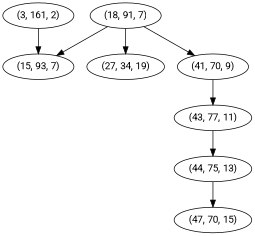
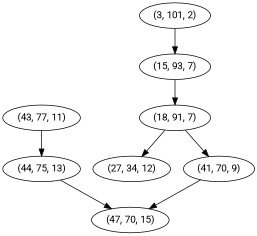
node "(3, 161, 2)": label "(3, 161, 2)" -> "(3, 101, 2)"
edge "(18, 91, 7)" -> "(15, 93, 7)": reversed
node "(27, 34, 19)": label "(27, 34, 19)" -> "(27, 34, 12)"
edge "(41, 70, 9)" -> "(43, 77, 11)": now "(41, 70, 9)" -> "(47, 70, 15)"
